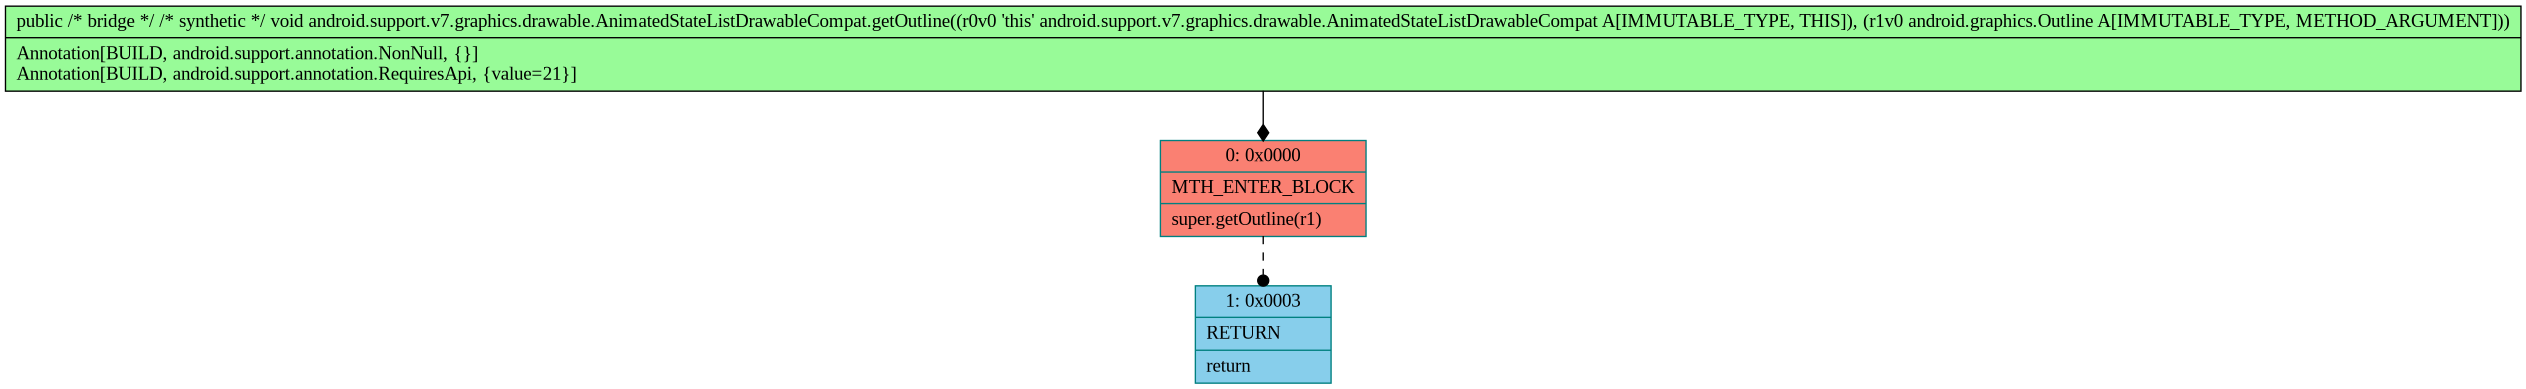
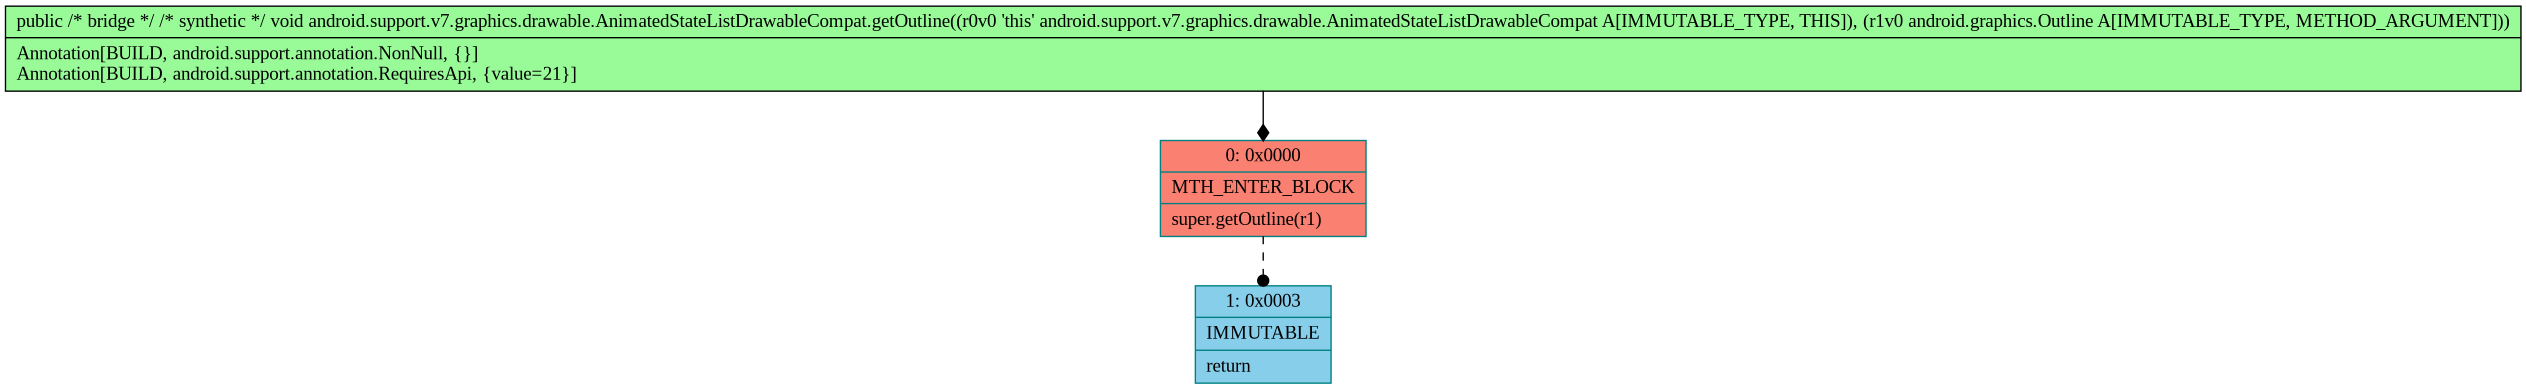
node "1: 0x0003": text "RETURN" -> "IMMUTABLE"
